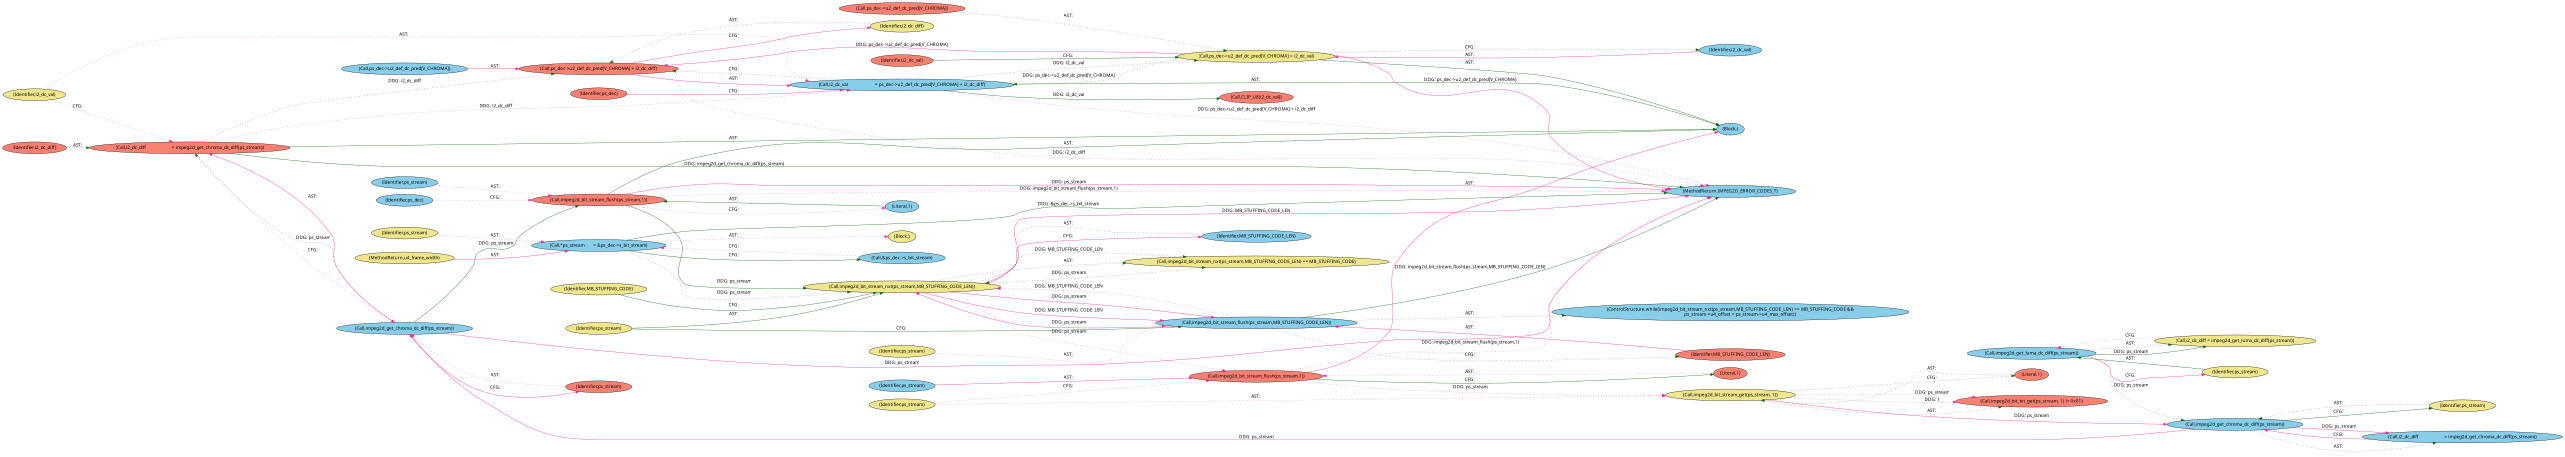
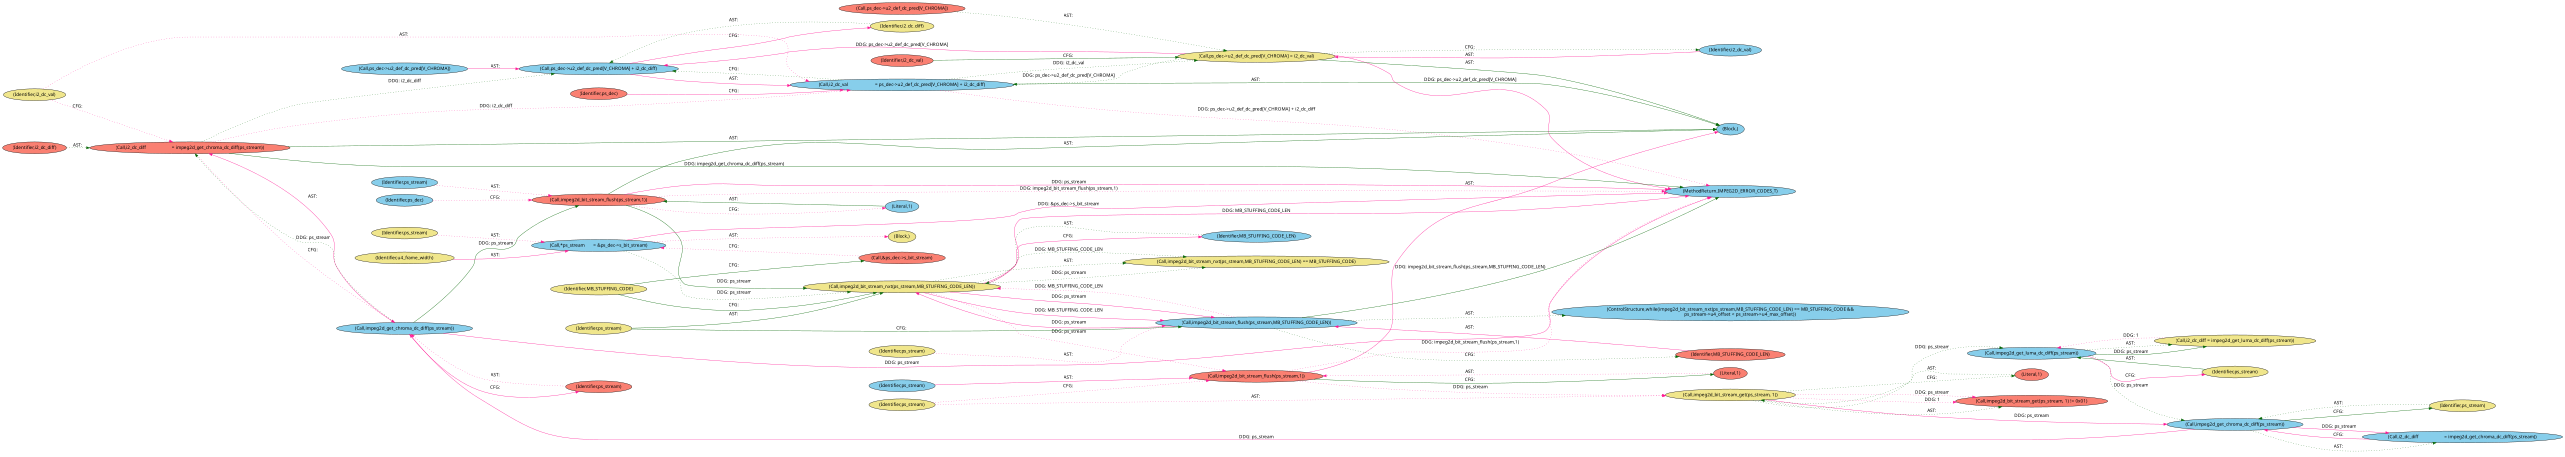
node "(Call,ps_dec->u2_def_dc_pred[V_CHROMA] + i2_dc_diff)": fillcolor salmon -> skyblue
node "(Call,CLIP_U8(i2_dc_val))": removed
edge "(Call,ps_dec->u2_def_dc_pred[V_CHROMA] + i2_dc_diff)" -> "(MethodReturn,IMPEG2D_ERROR_CODES_T)": removed, label "DDG: i2_dc_diff"
edge "(Call,*ps_stream       = &ps_dec->s_bit_stream)" -> "(MethodReturn,IMPEG2D_ERROR_CODES_T)": color darkgreen -> deeppink
node "(MethodReturn,u4_frame_width)": label "(MethodReturn,u4_frame_width)" -> "(Identifier,u4_frame_width)"
node "(Call,&ps_dec->s_bit_stream)": fillcolor skyblue -> salmon
edge "(Call,*ps_stream       = &ps_dec->s_bit_stream)" -> "(Call,&ps_dec->s_bit_stream)": now "(Identifier,MB_STUFFING_CODE)" -> "(Call,&ps_dec->s_bit_stream)"
edge "(Call,i2_dc_diff = impeg2d_get_luma_dc_diff(ps_stream))" -> "(Call,impeg2d_get_luma_dc_diff(ps_stream))": label "CFG: " -> "DDG: 1"
edge "(Call,impeg2d_bit_stream_get(ps_stream, 1))" -> "(Call,impeg2d_get_luma_dc_diff(ps_stream))": added, label "DDG: ps_stream"
node "(Call,impeg2d_bit_bit_get(ps_stream, 1) != 0x01)": label "(Call,impeg2d_bit_bit_get(ps_stream, 1) != 0x01)" -> "(Call,impeg2d_bit_stream_get(ps_stream, 1) != 0x01)"
